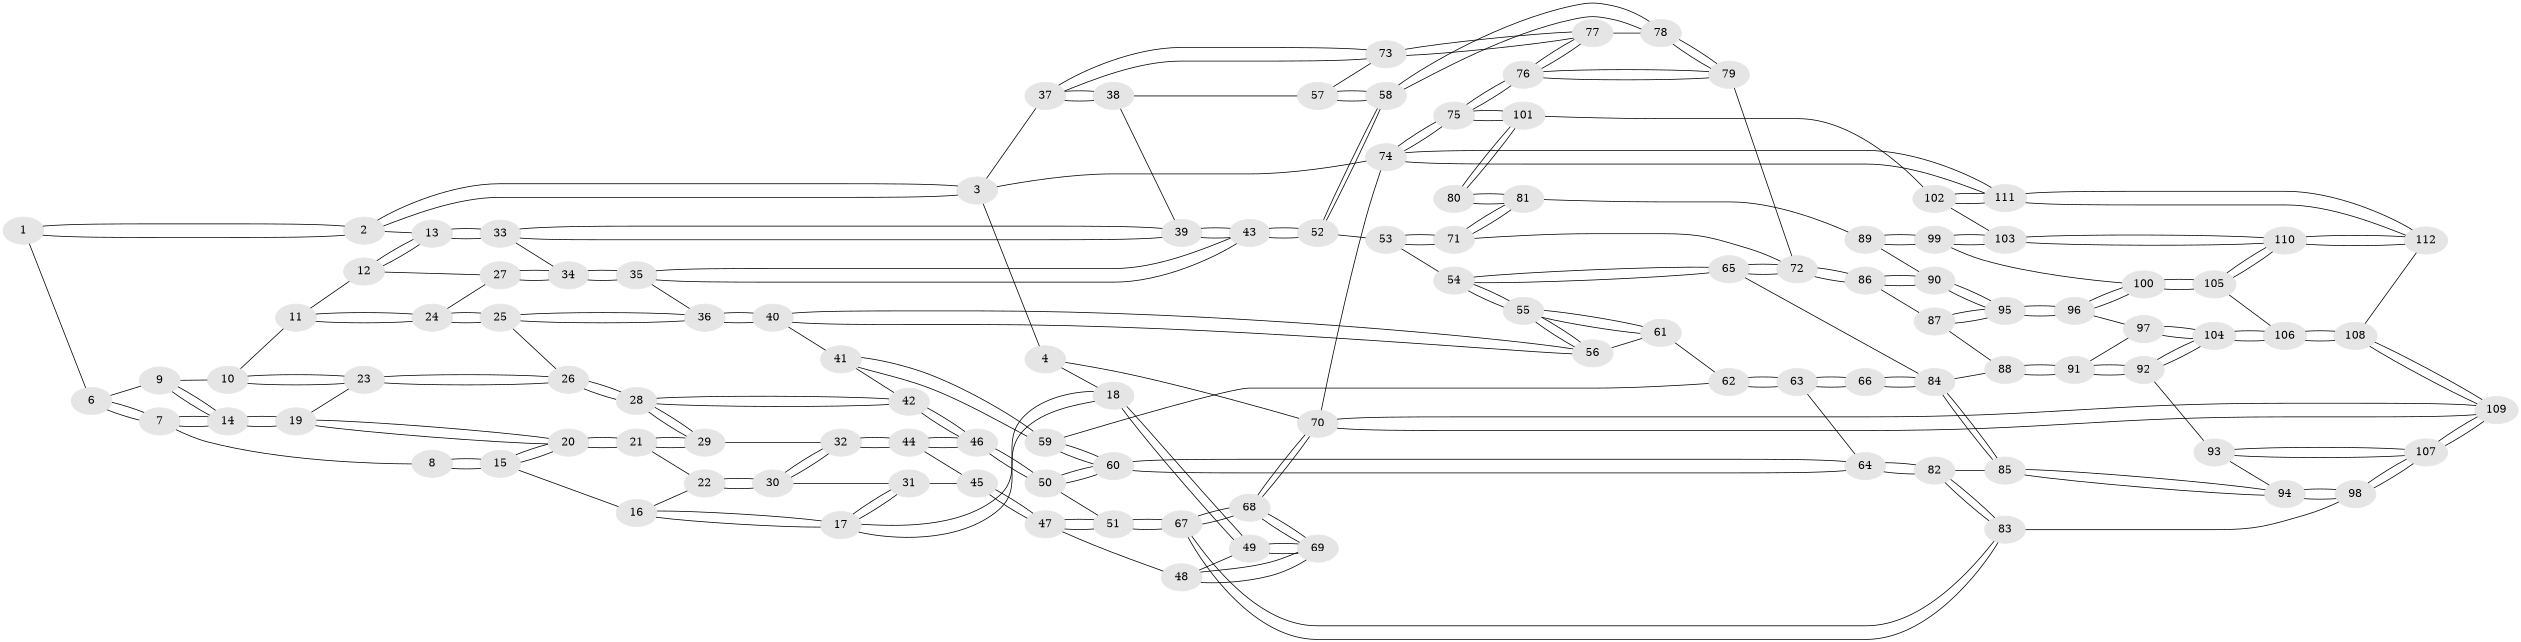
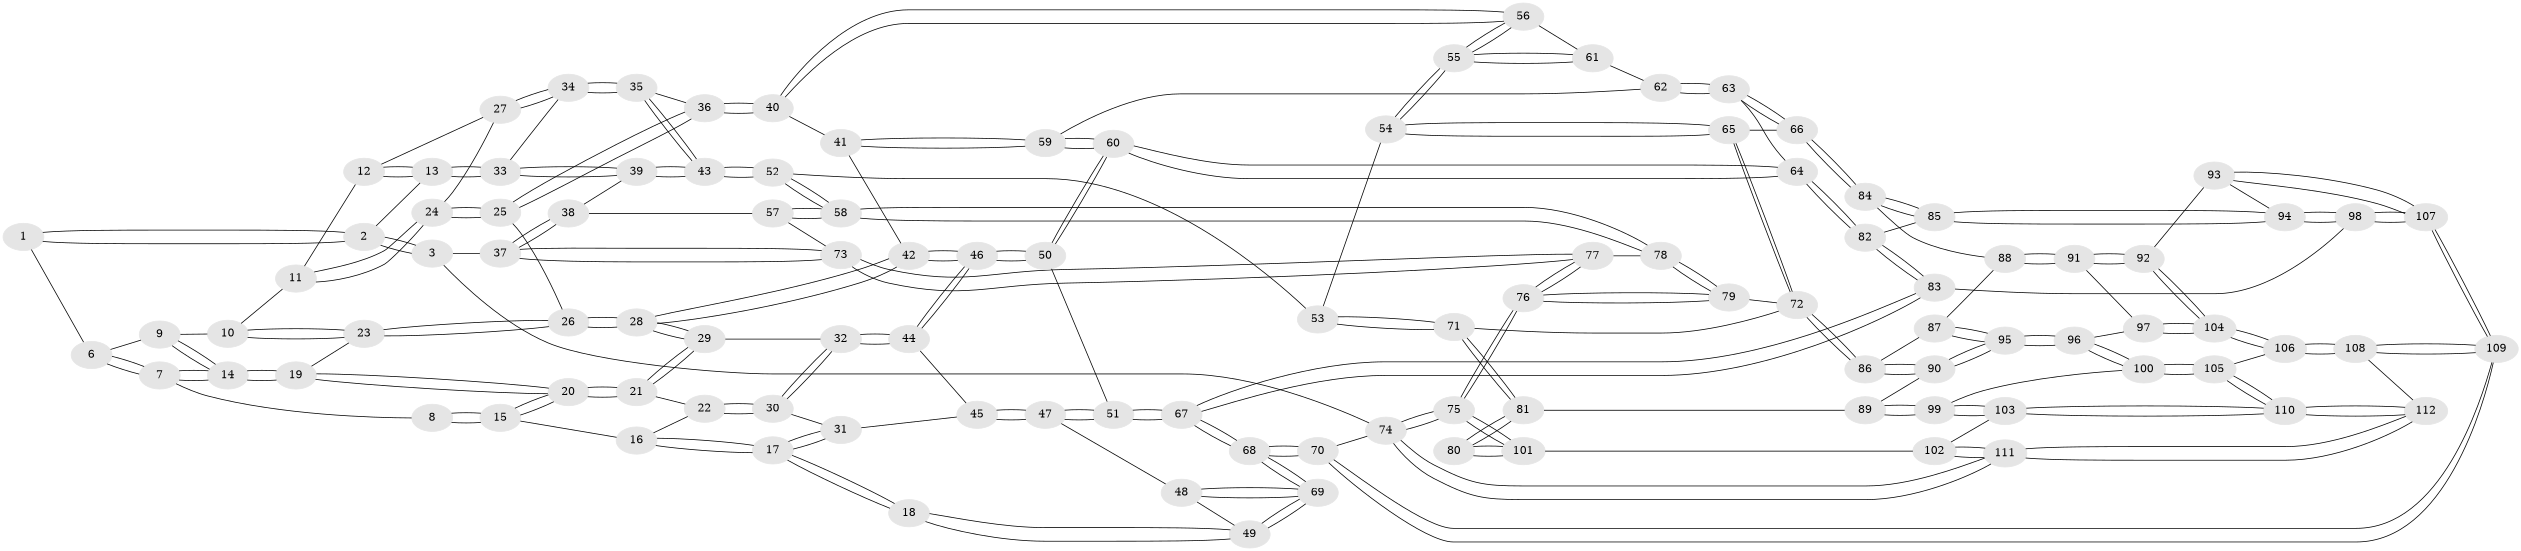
edge "65" -- "84": now "65" -- "66"
node "4": removed
